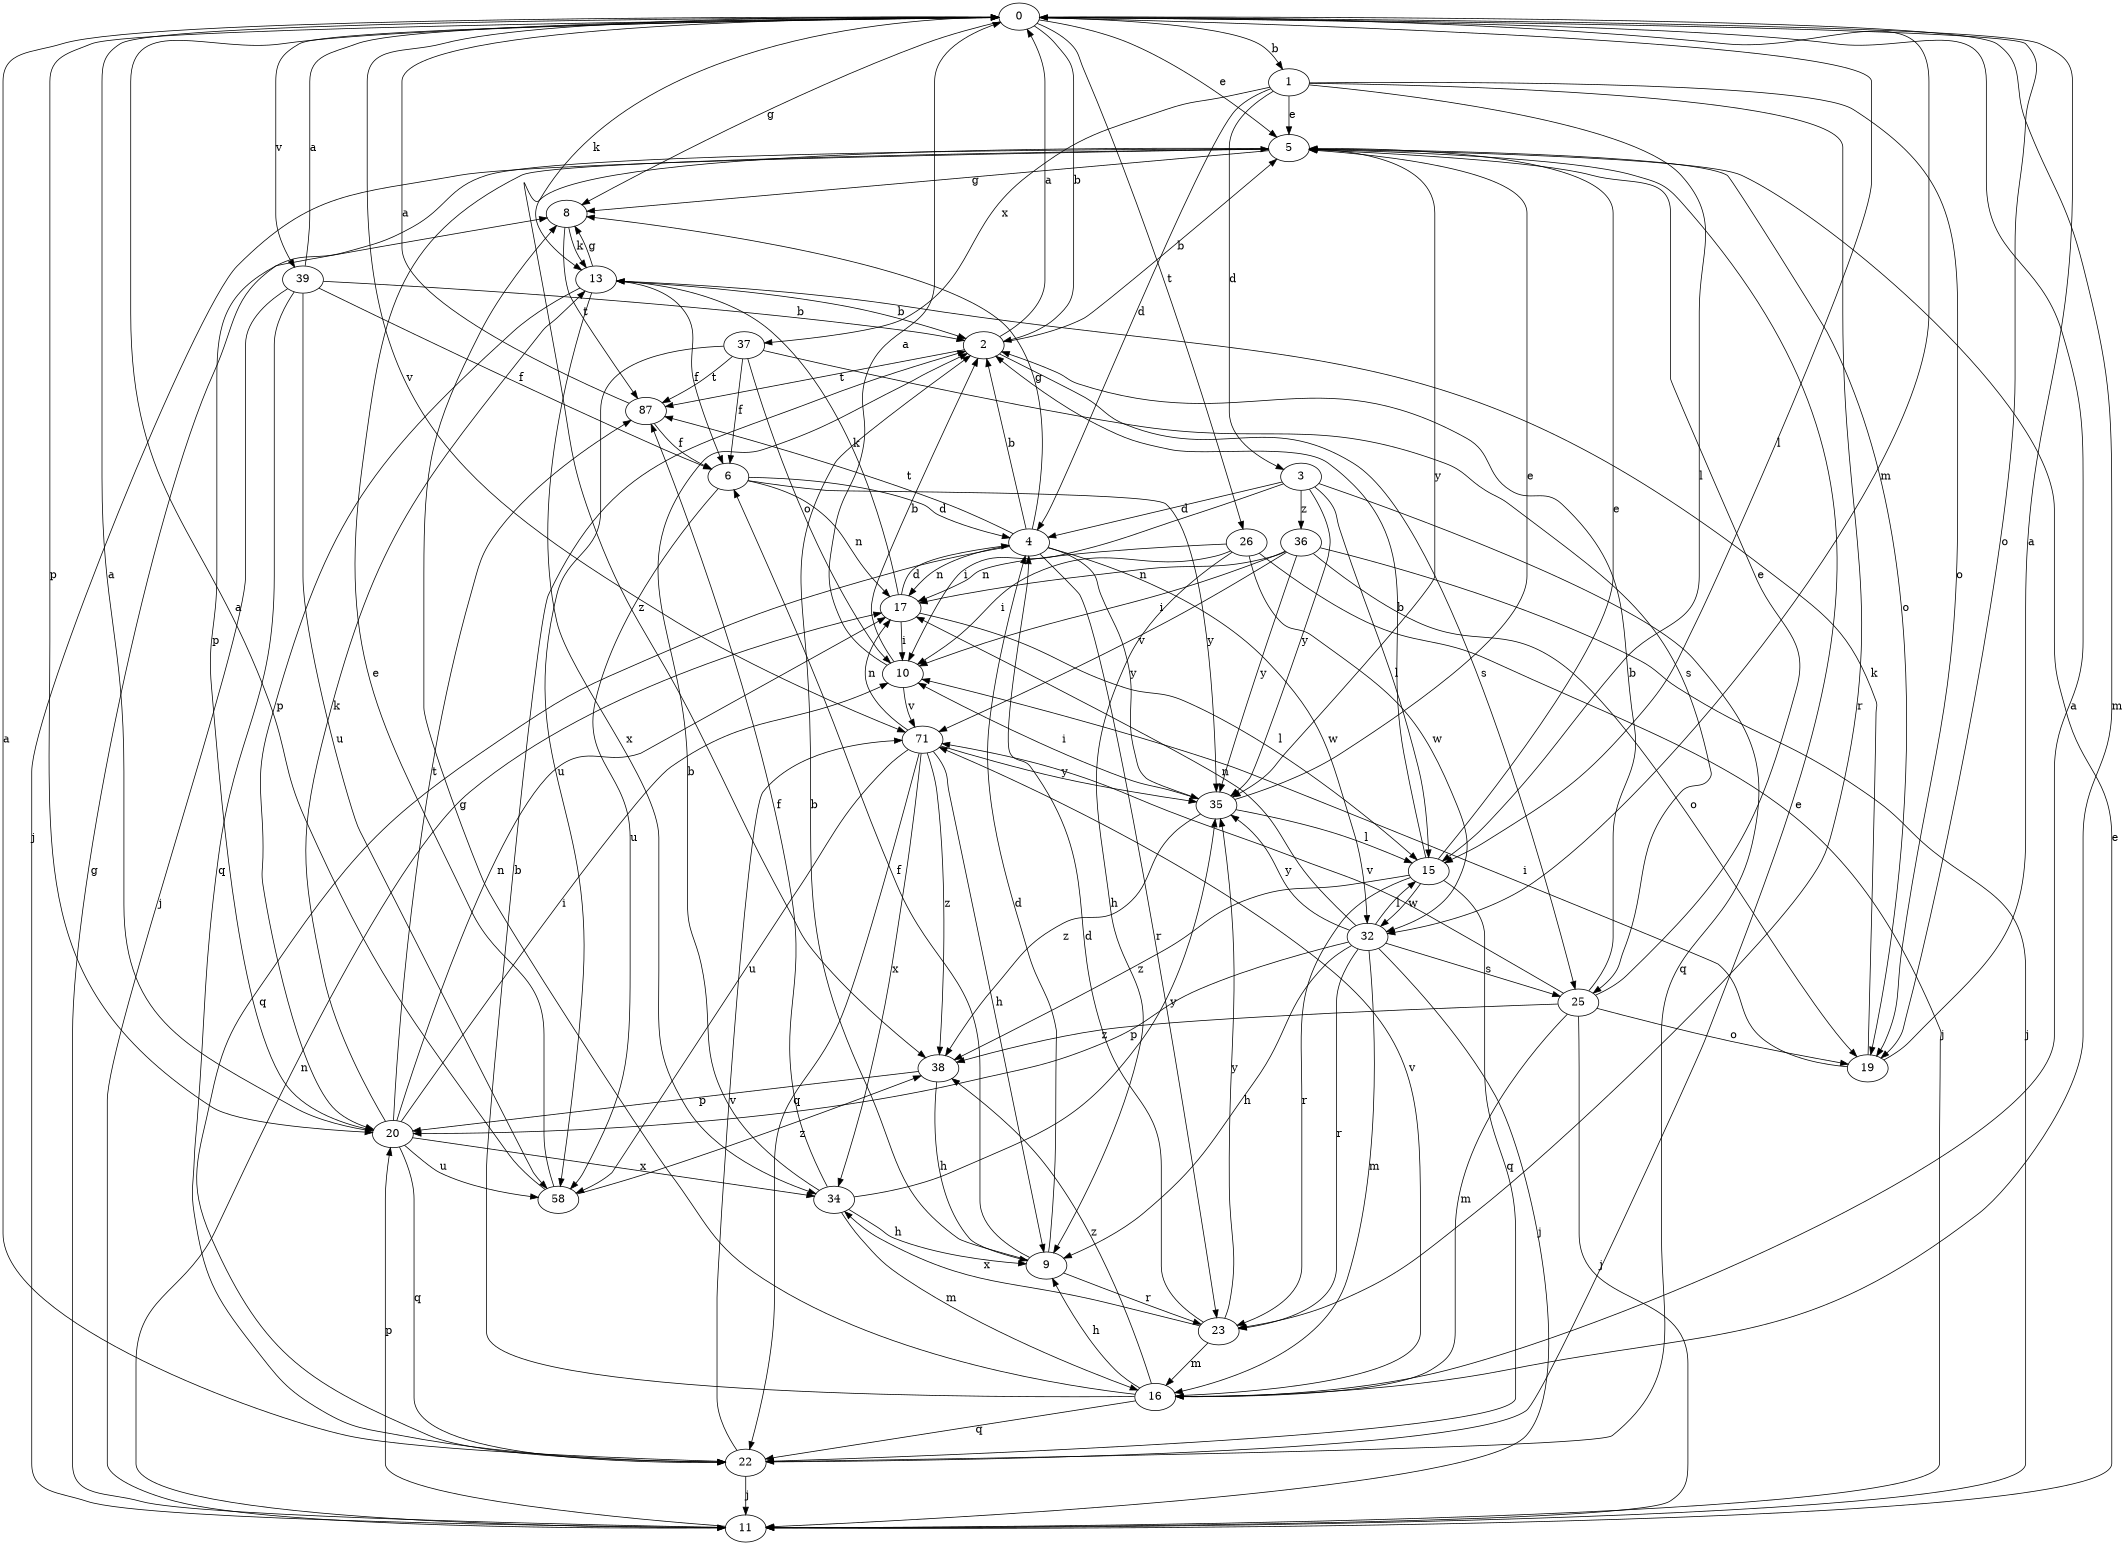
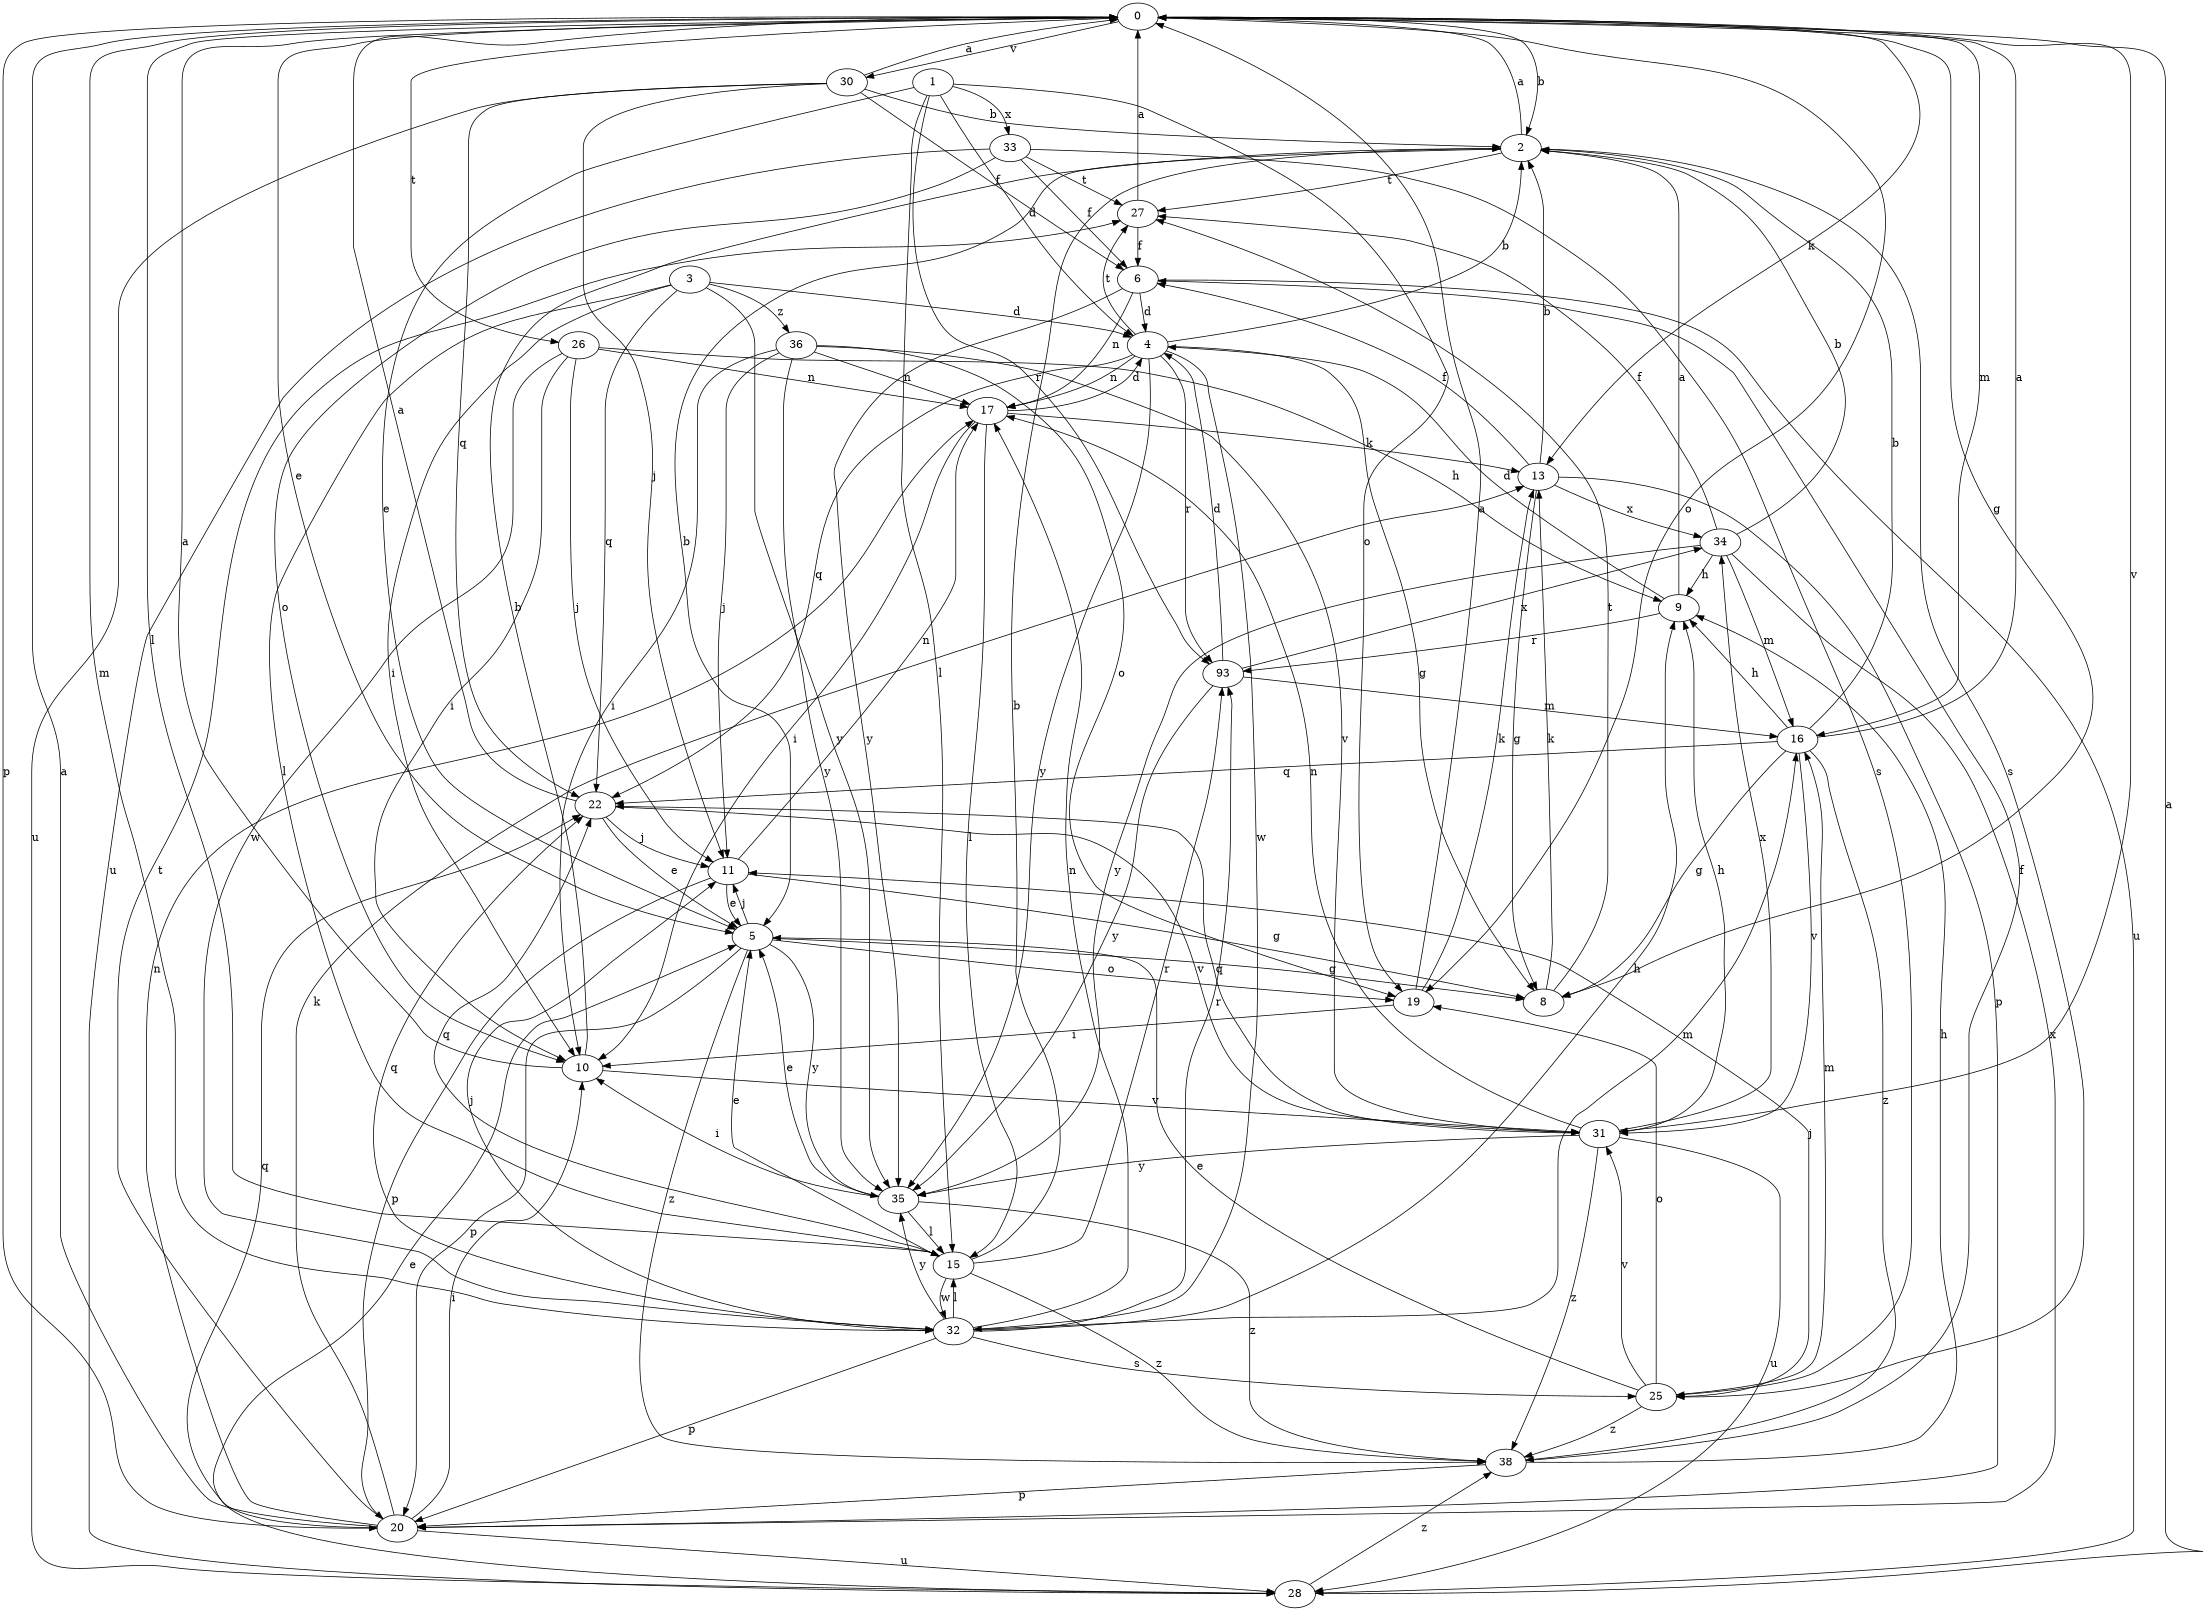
edge "0" -> "1": removed, label "b"
node "39": label "39" -> "30"
edge "1" -> "3": removed, label "d"
node "37": label "37" -> "33"
node "87": label "87" -> "27"
edge "25" -> "2": removed, label "b"
node "71": label "71" -> "31"
edge "9" -> "2": label "b" -> "a"
edge "9" -> "6": now "38" -> "6"
edge "20" -> "34": reversed
node "58": label "58" -> "28"
edge "32" -> "22": added, label "q"
node "23": label "23" -> "93"
